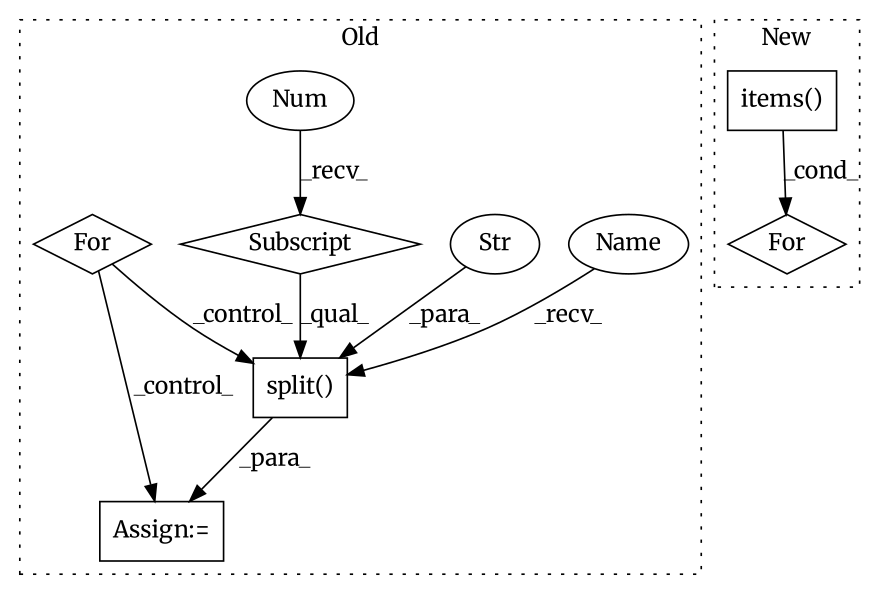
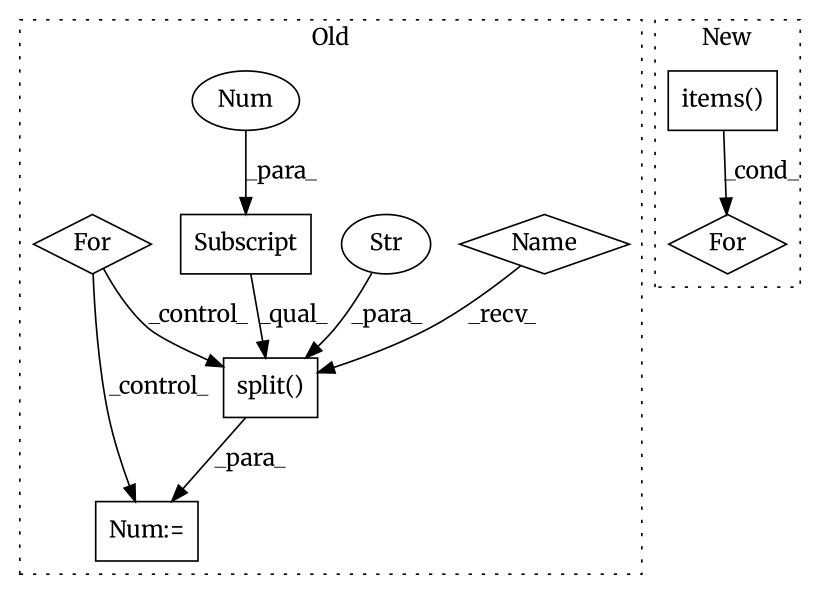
edge "Num" -> "Subscript": label "_recv_" -> "_para_"
node "Subscript": shape diamond -> box
node "Name": shape ellipse -> diamond
node "Assign:=": label "Assign:=" -> "Num:="
